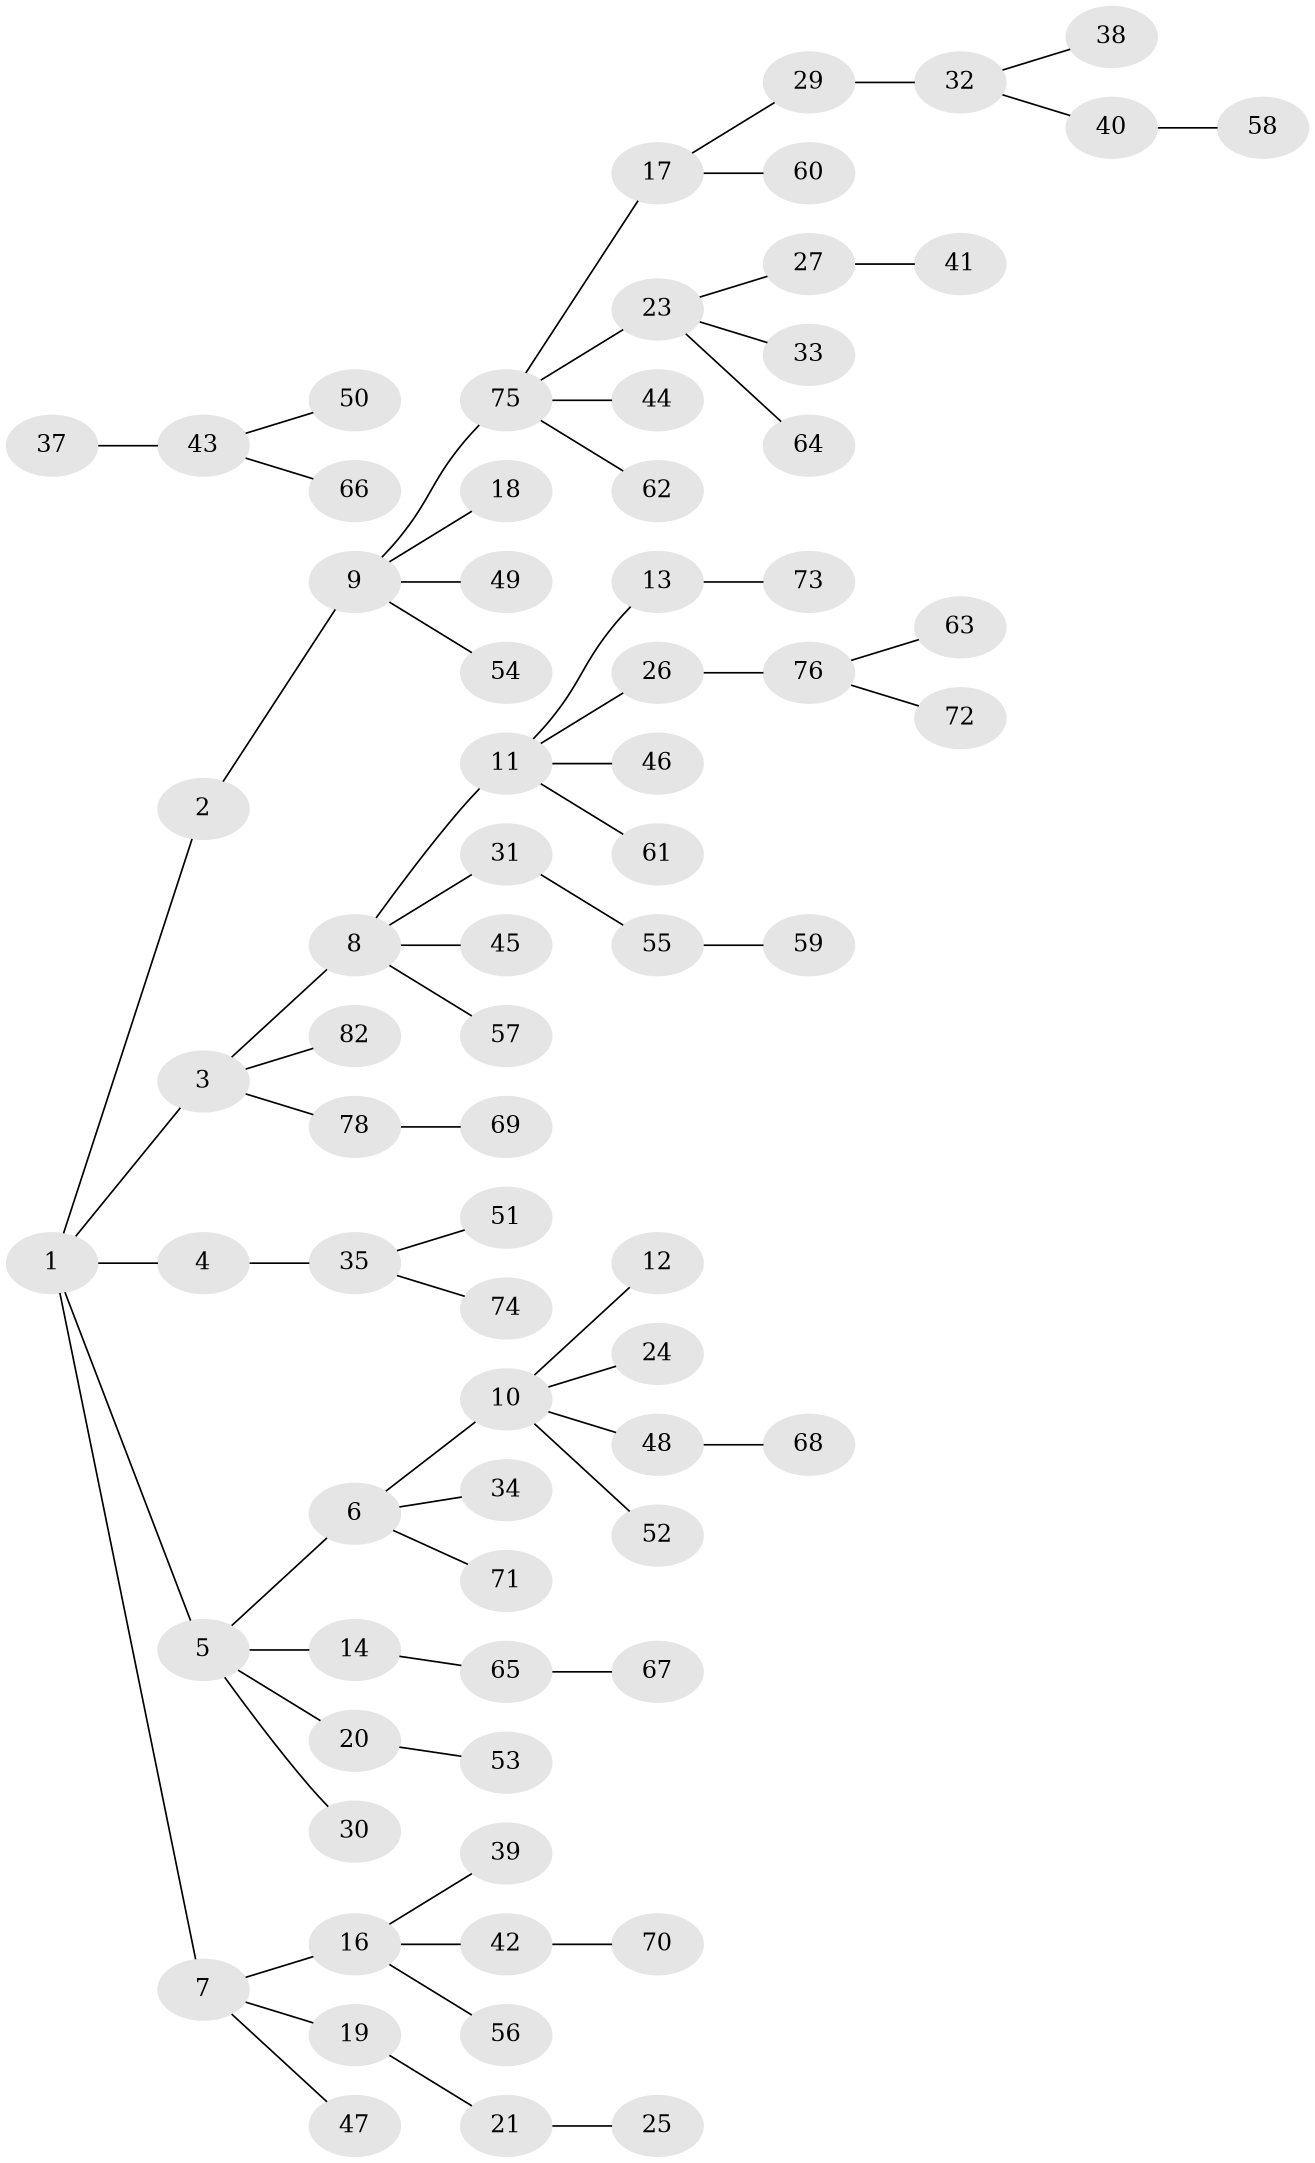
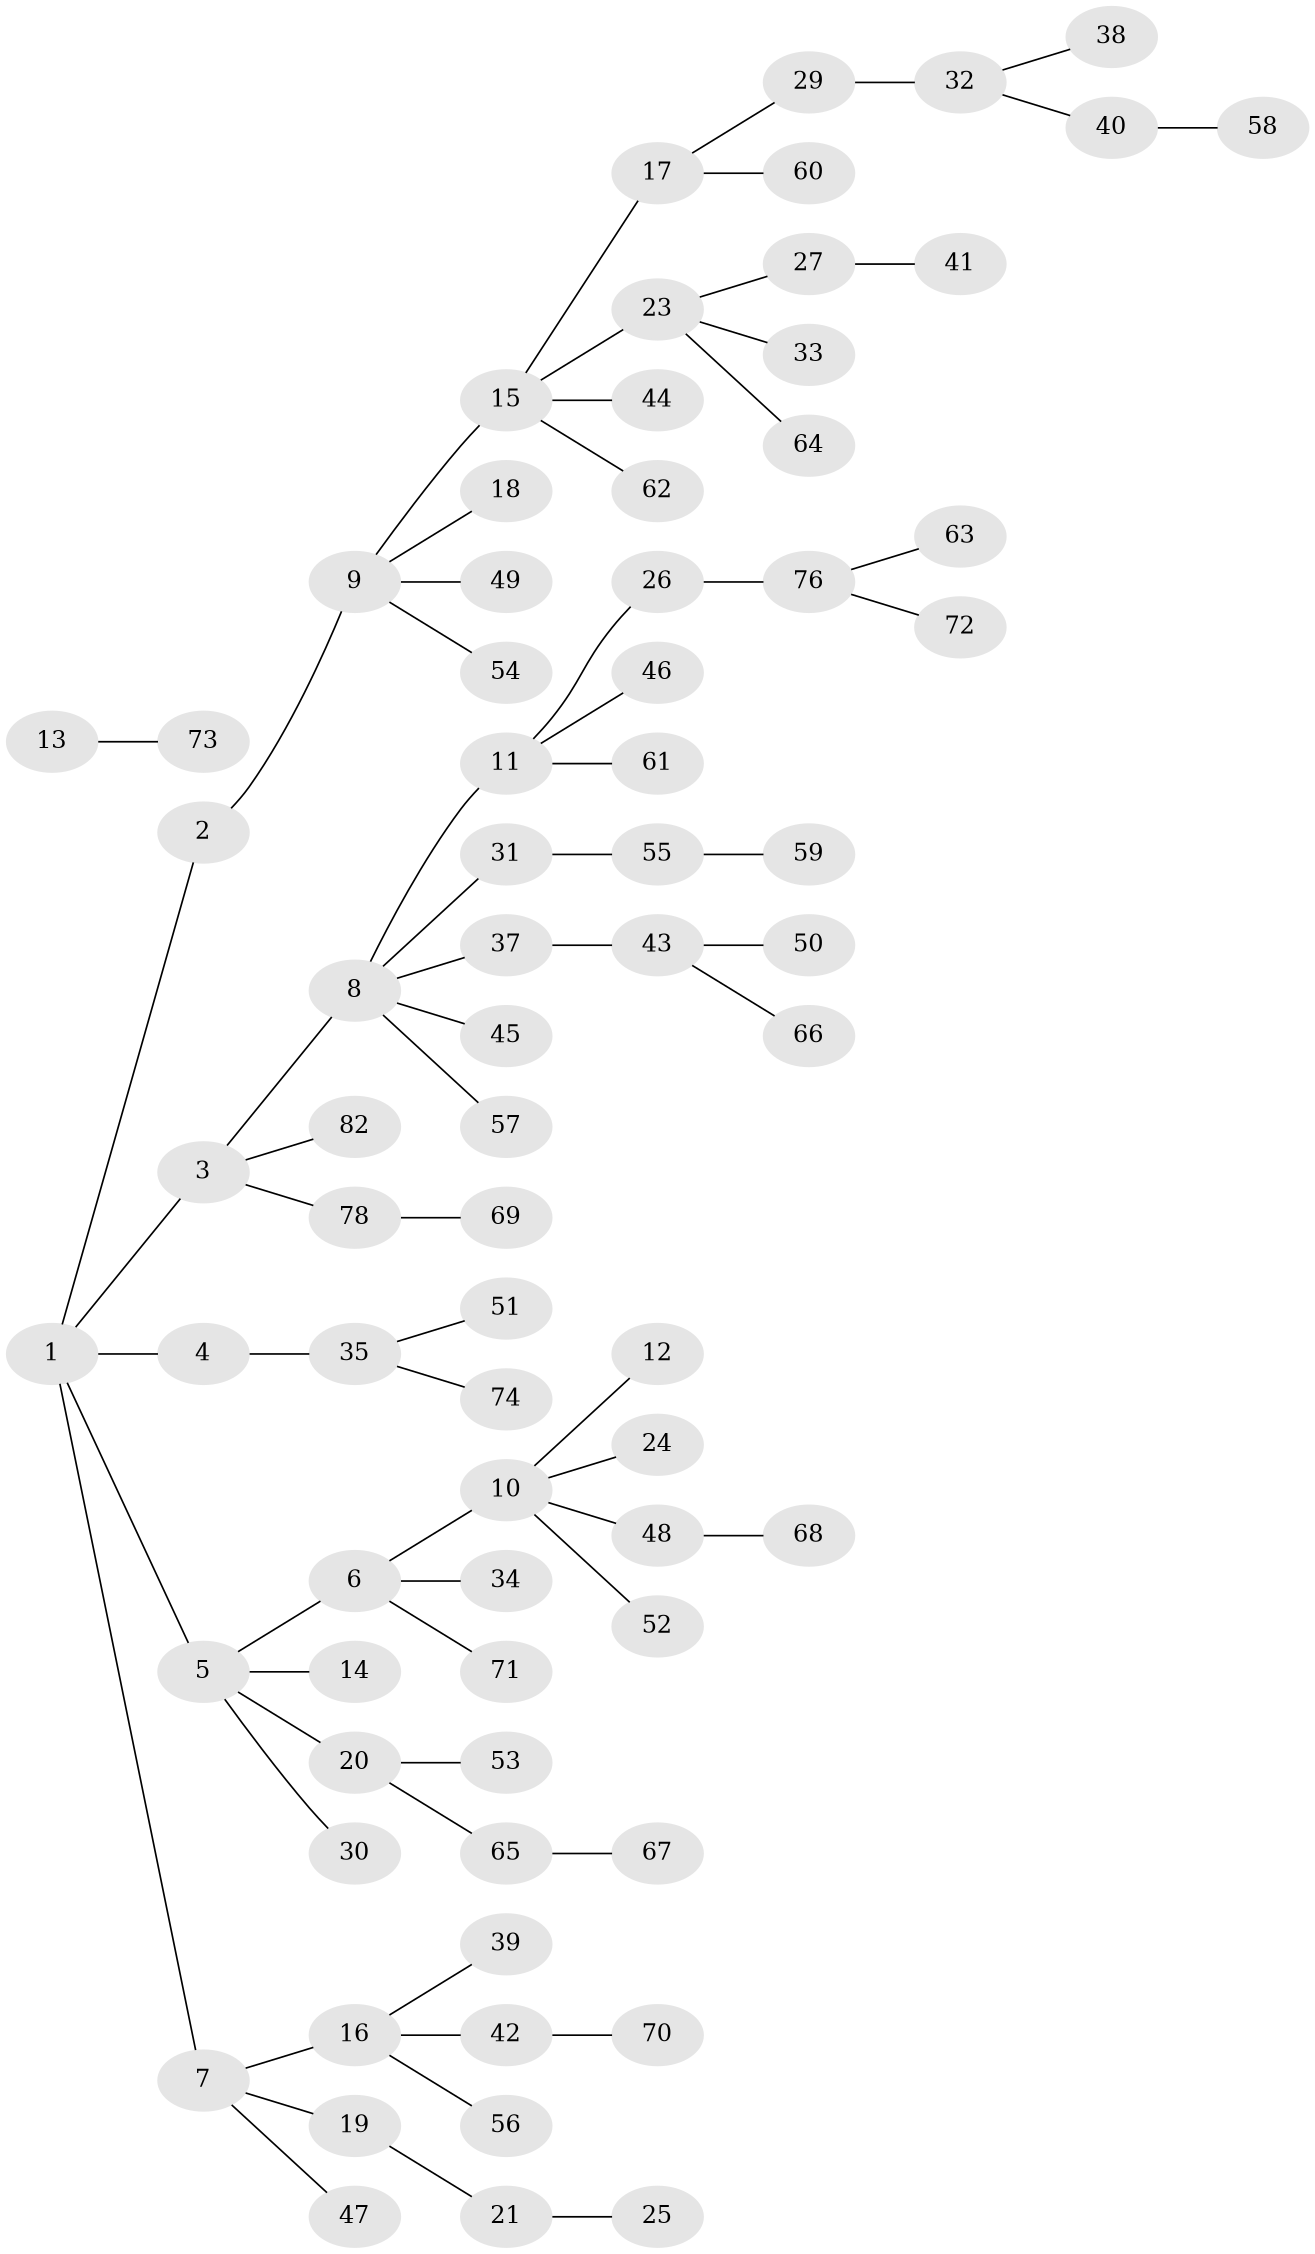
node "75": label "75" -> "15"
edge "13" -- "11": removed
edge "37" -- "8": added
edge "14" -- "65": now "20" -- "65"
